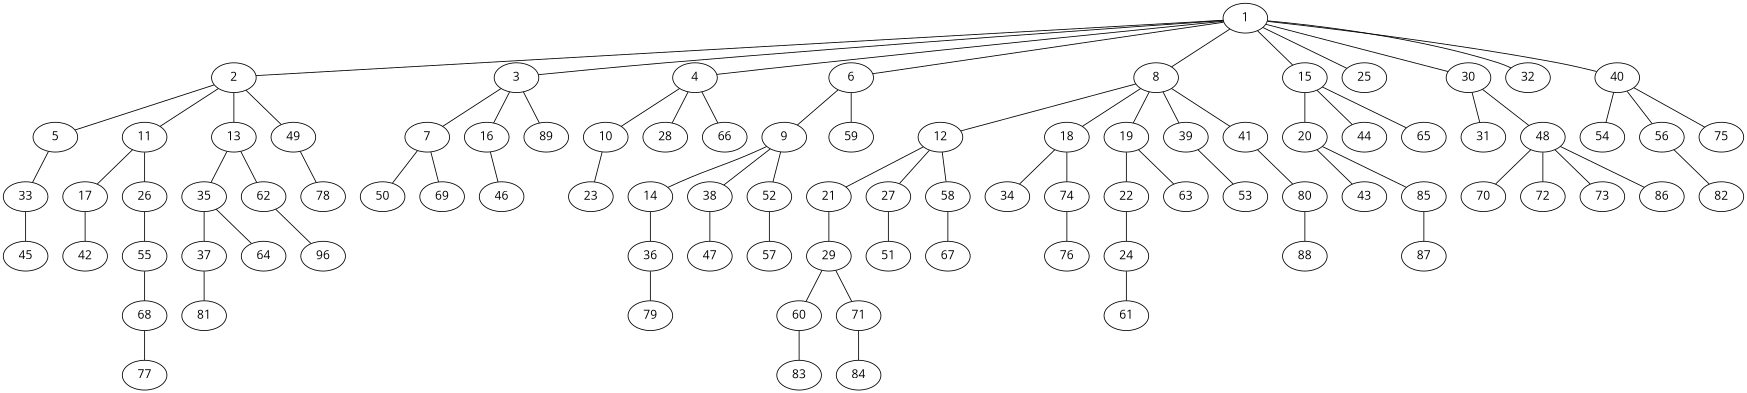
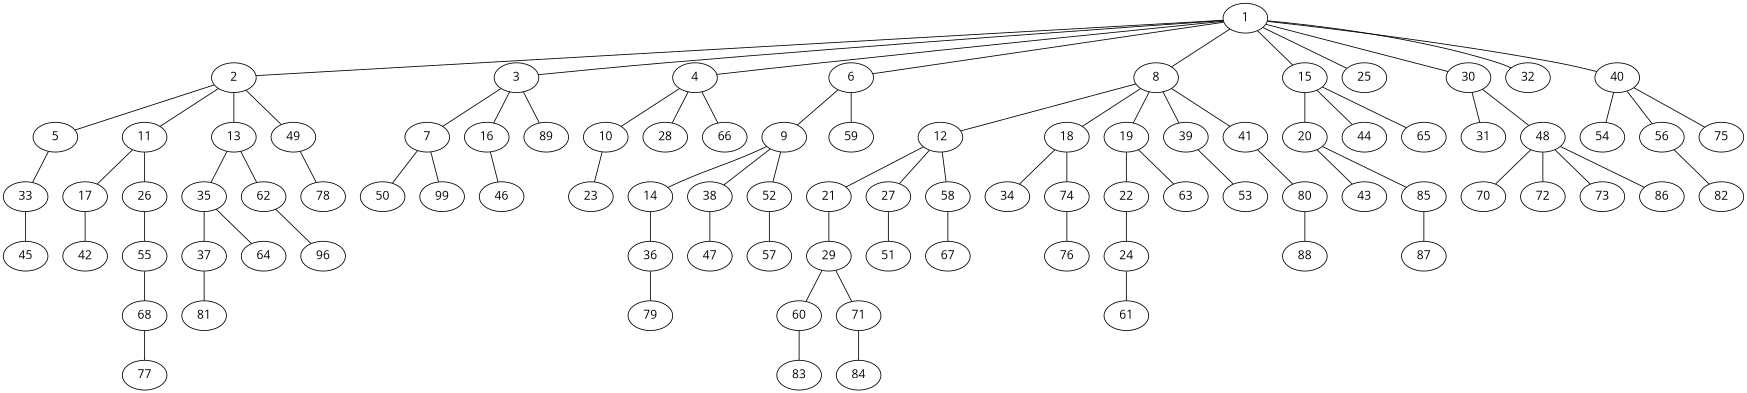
node "69": label "69" -> "99"
